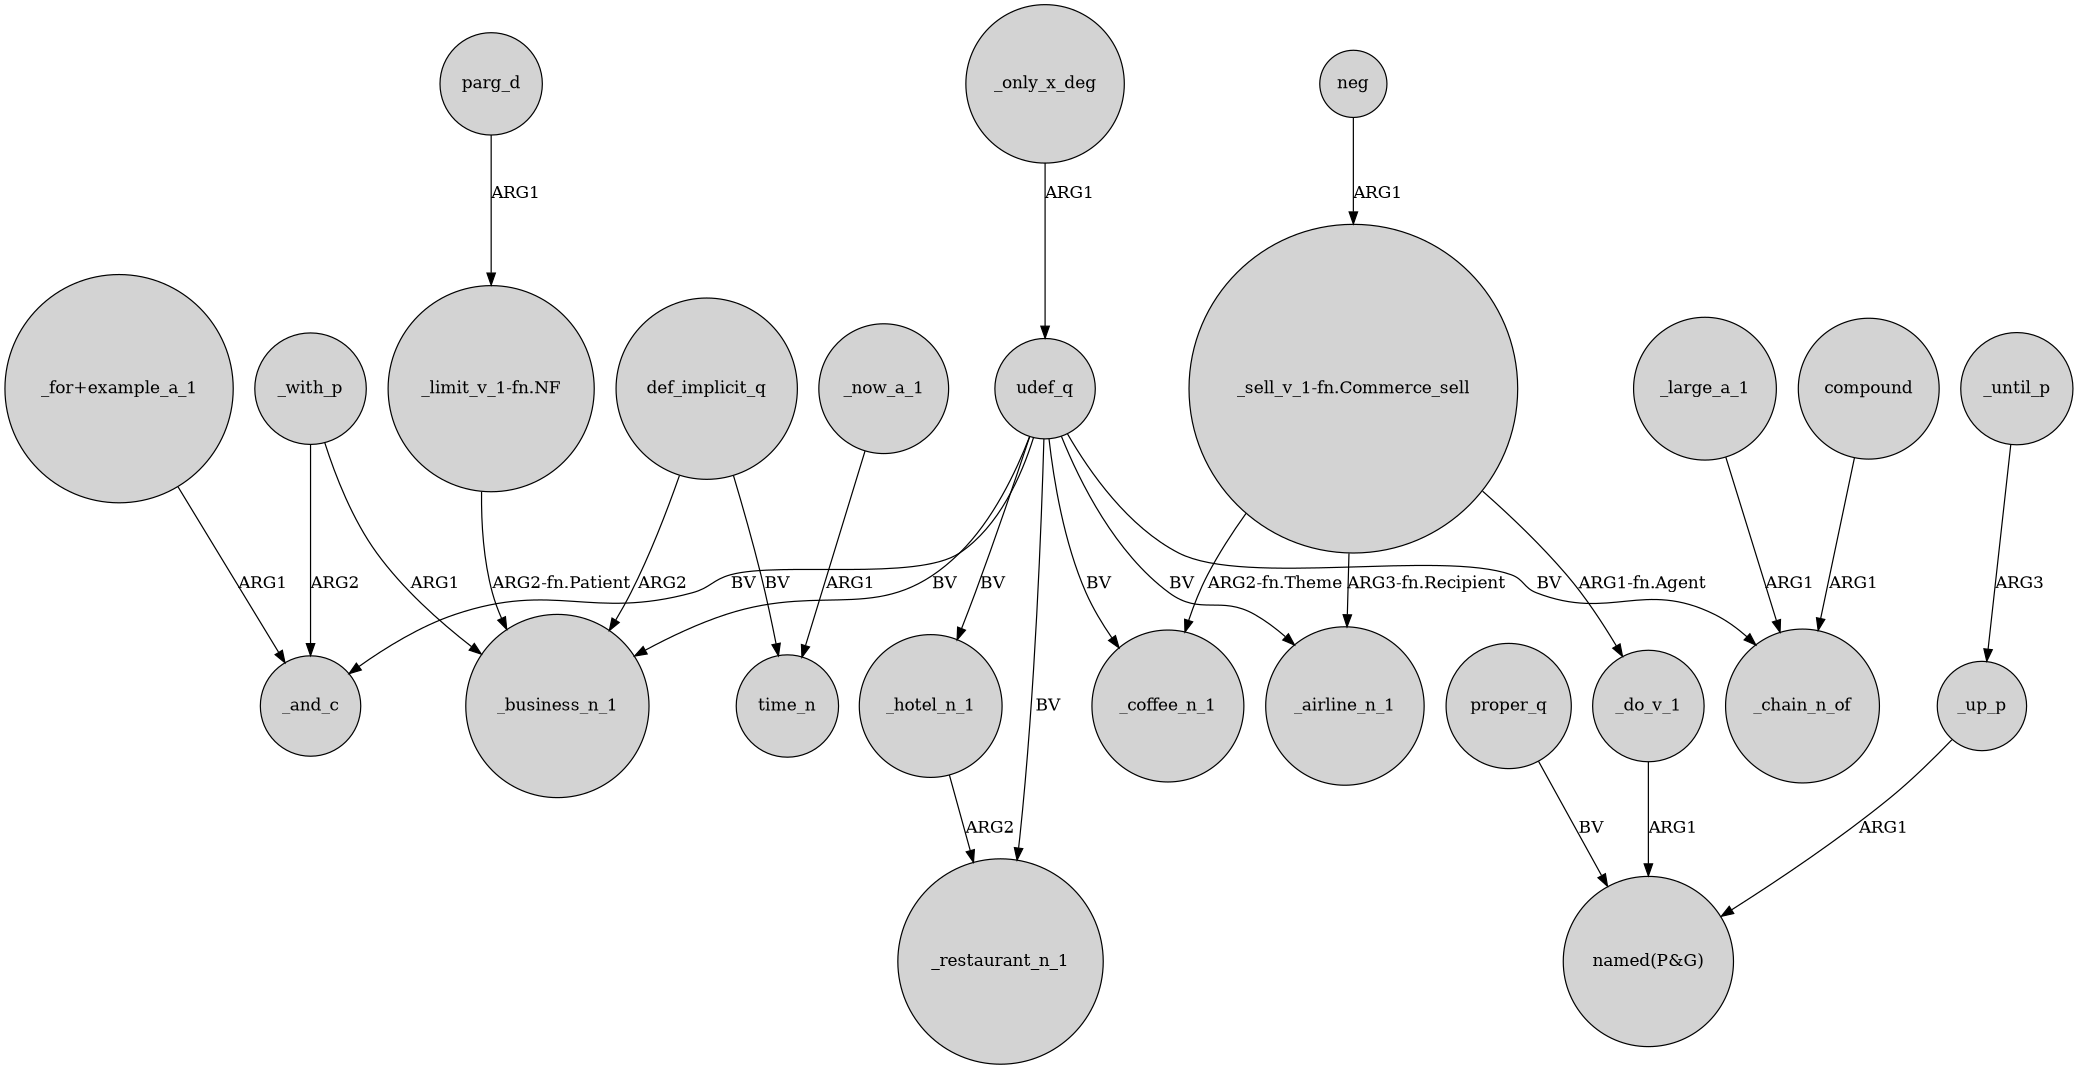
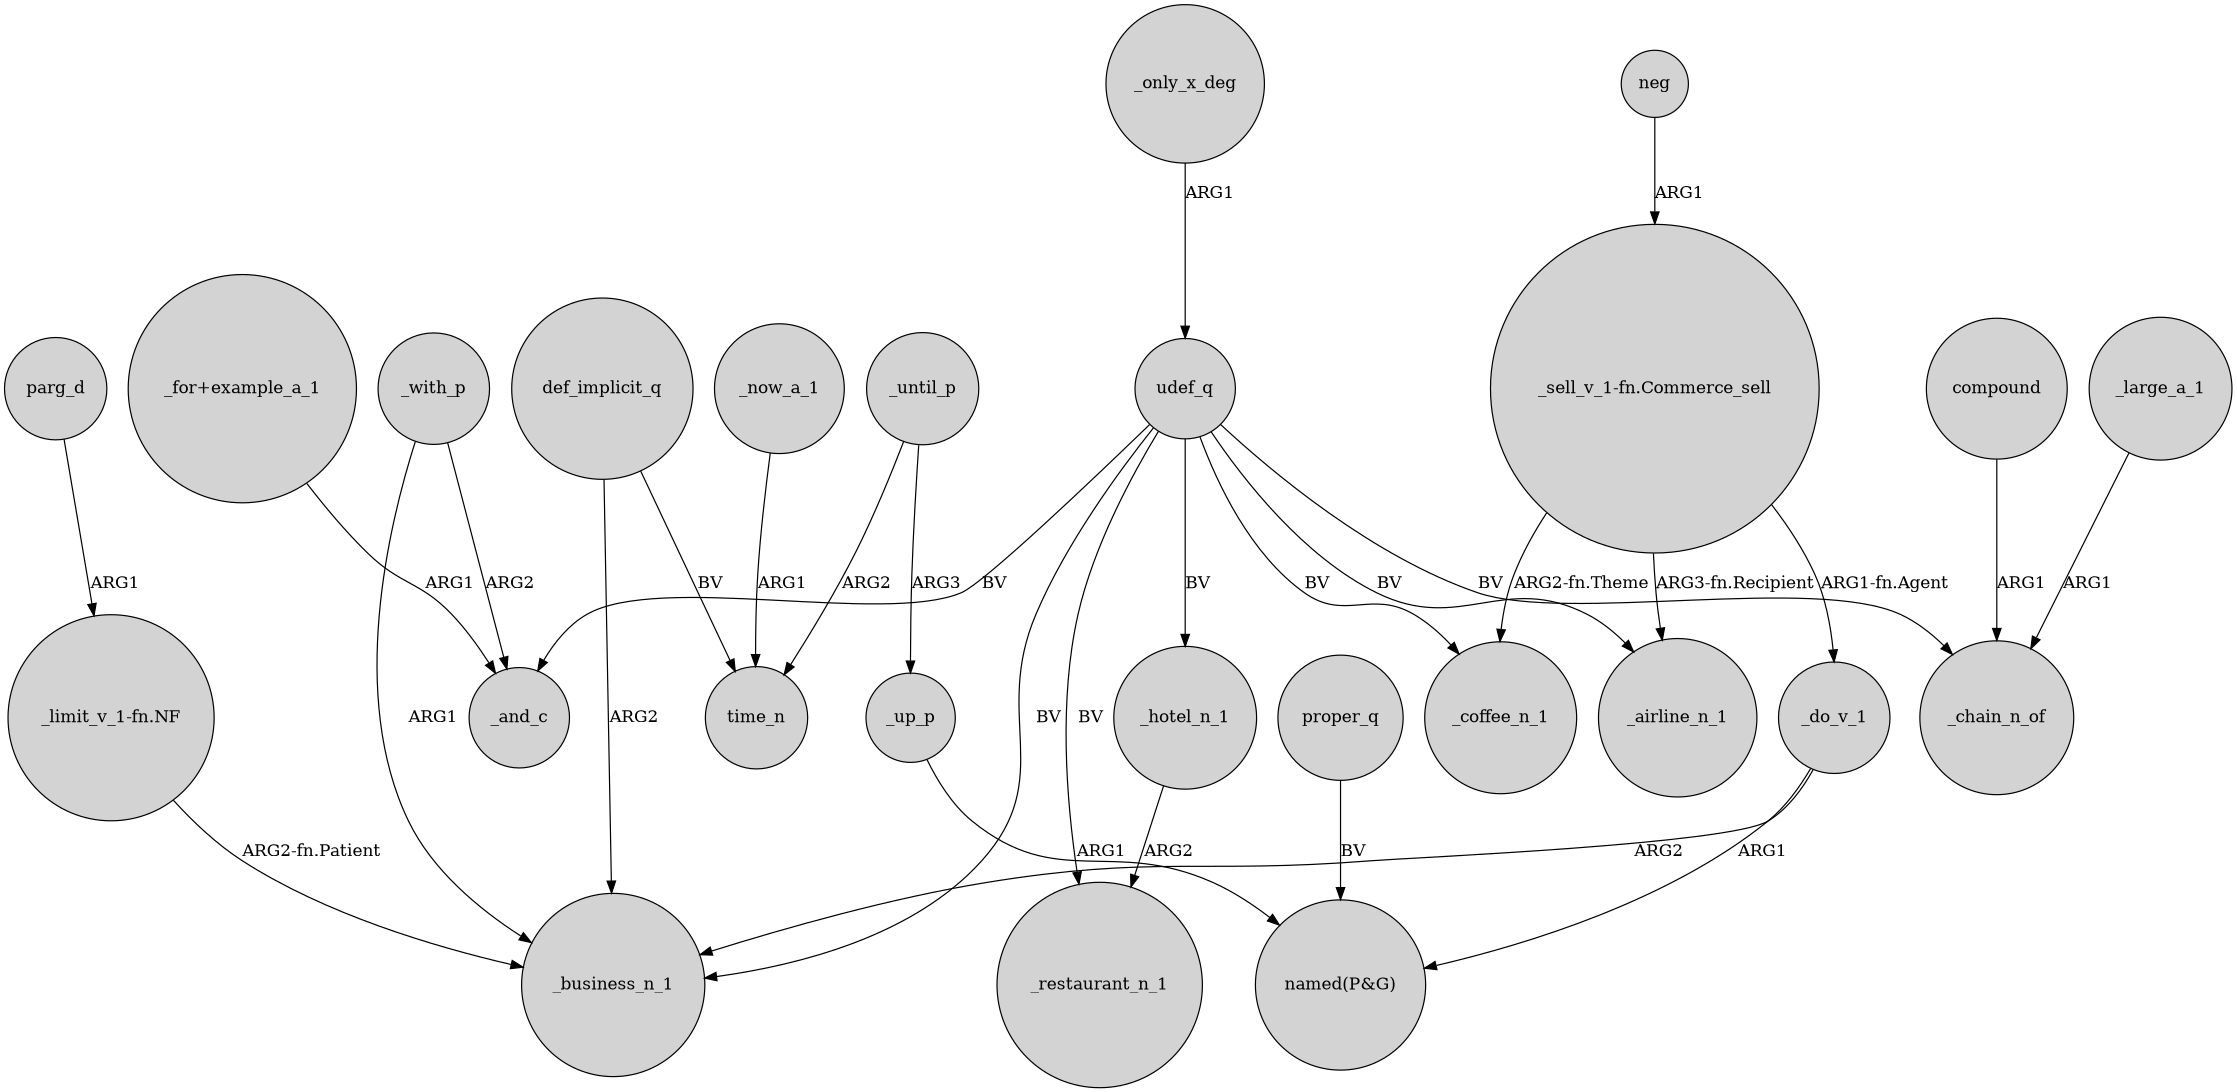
edge "_until_p" -> "time_n": added, label "ARG2"
edge "_do_v_1" -> "_business_n_1": added, label "ARG2"
